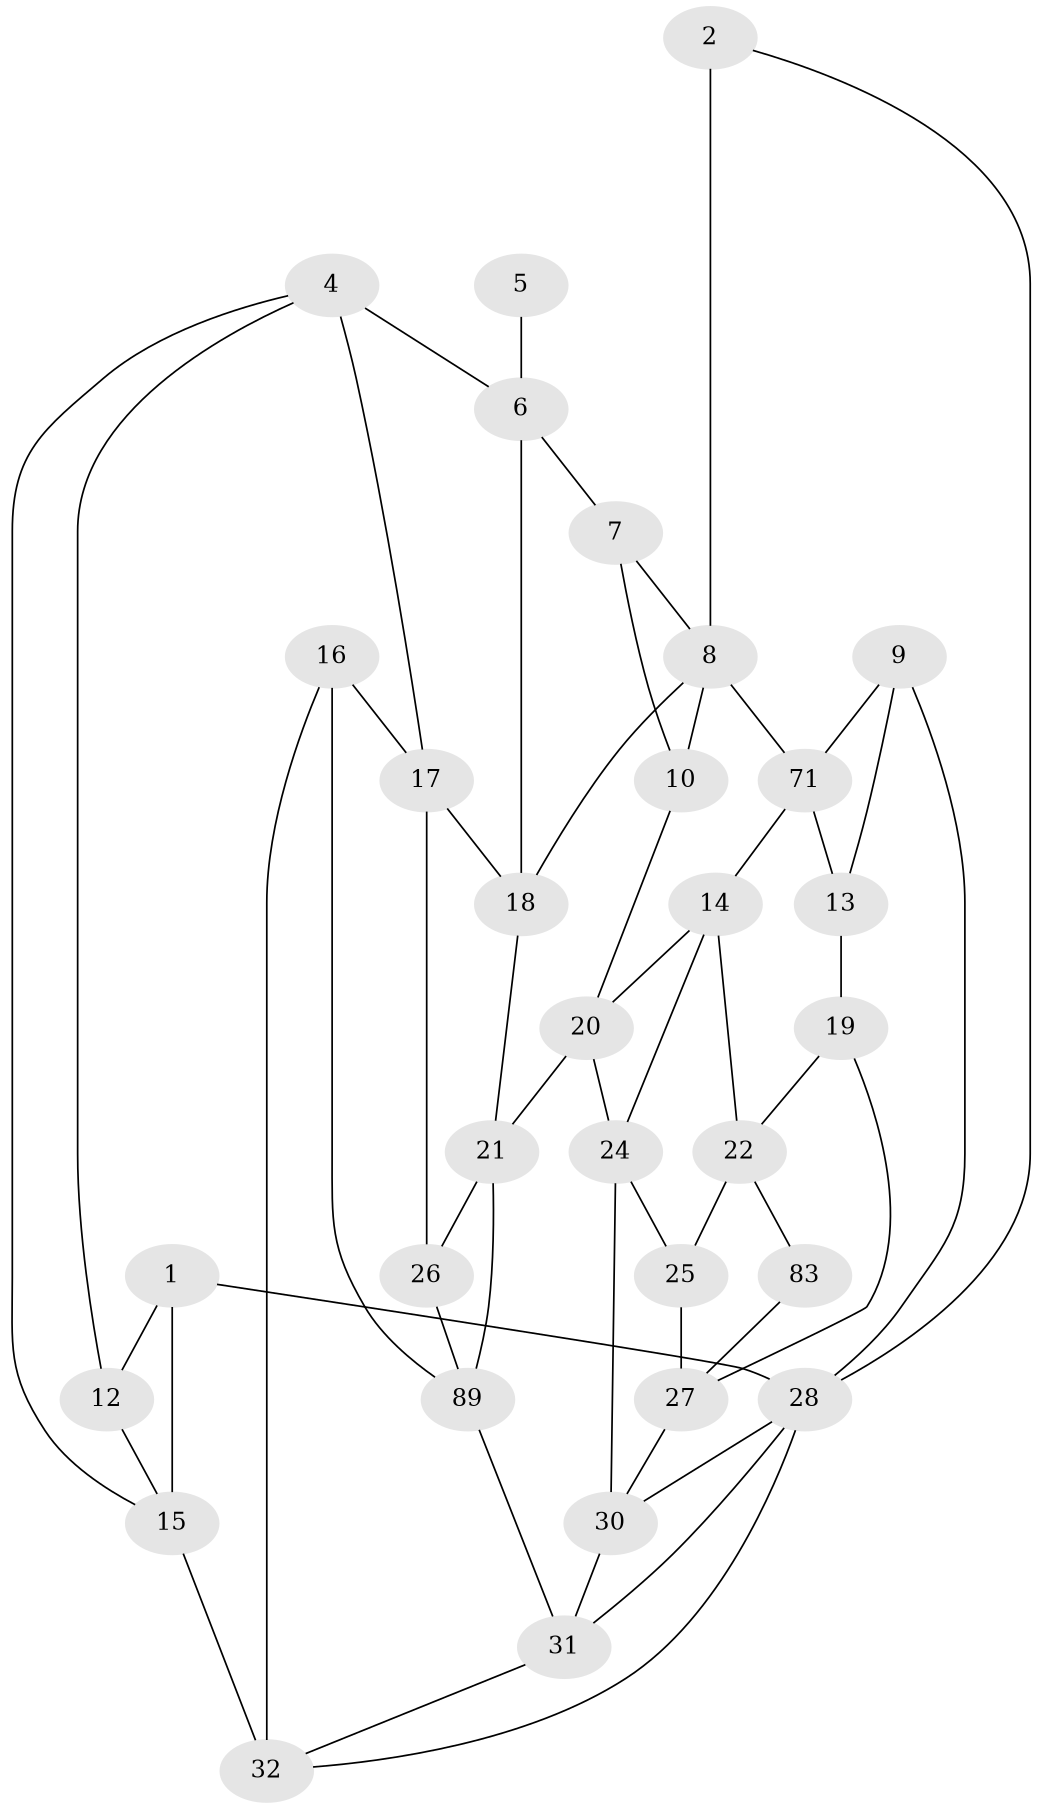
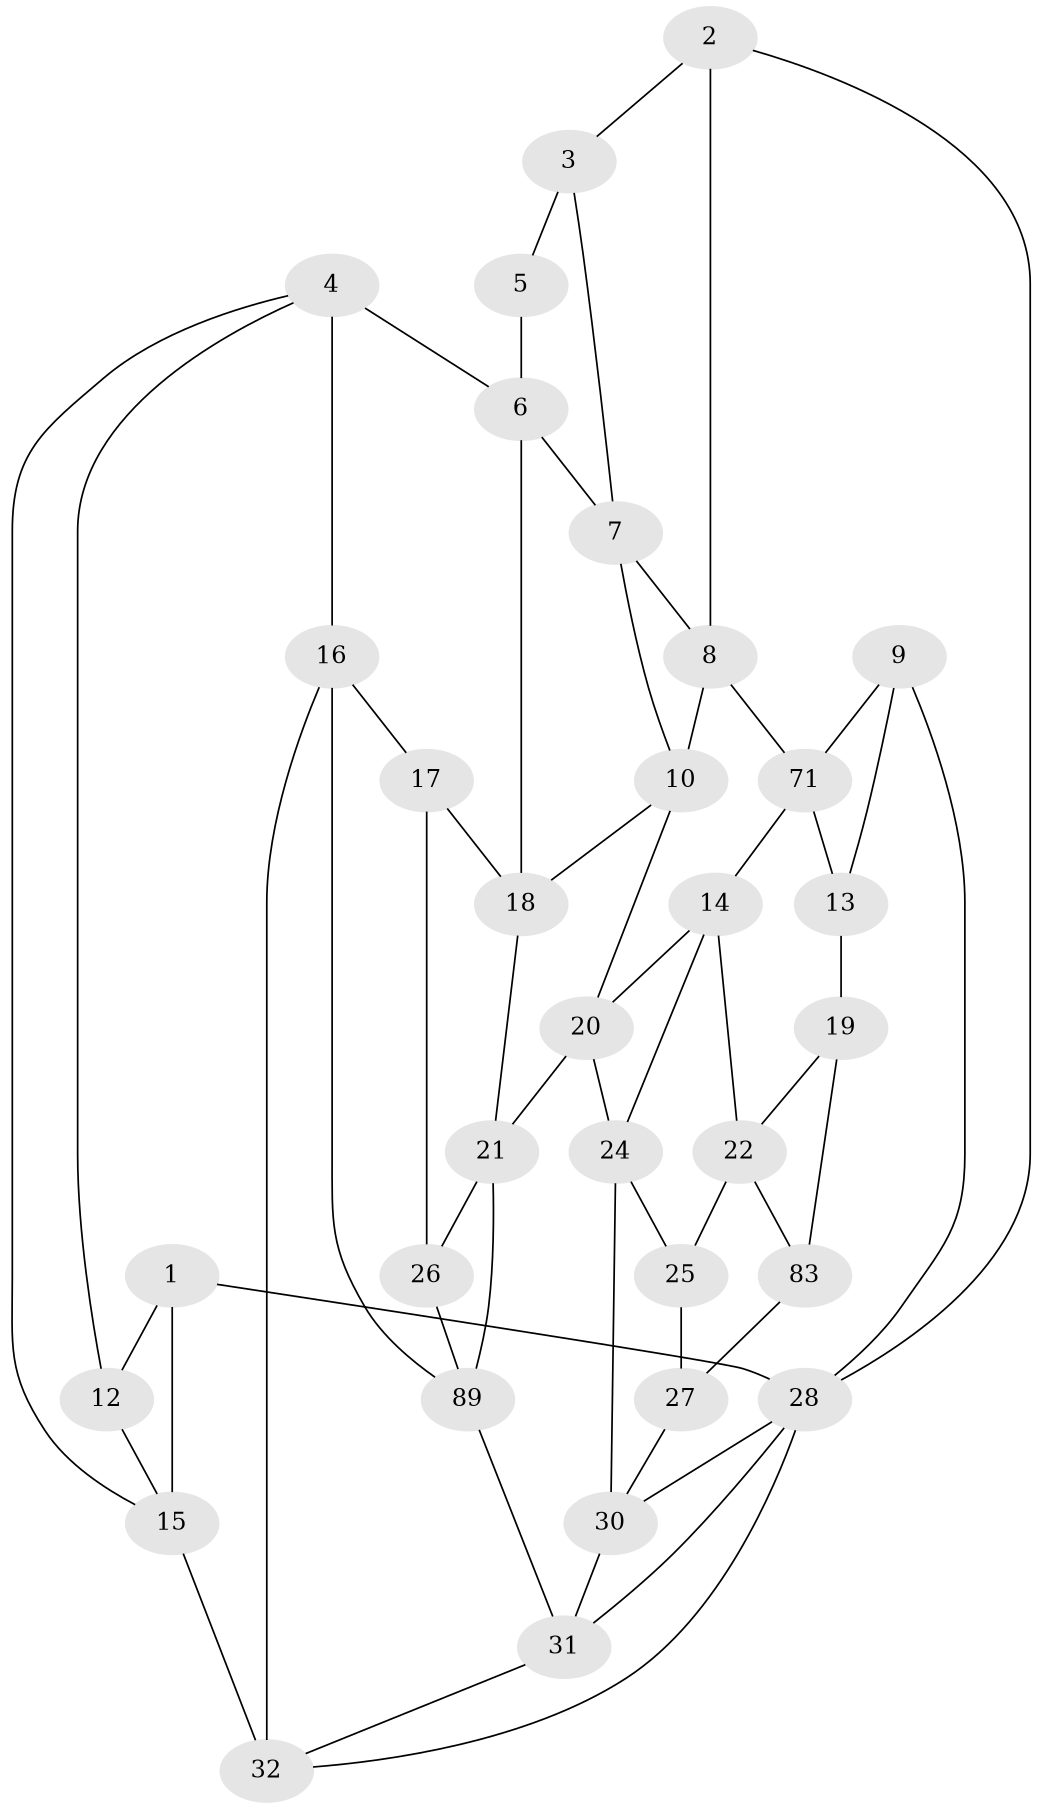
node "3": added
edge "4" -- "17": now "4" -- "16"
edge "8" -- "18": now "10" -- "18"
edge "19" -- "27": now "19" -- "83"
